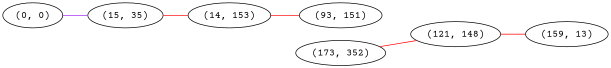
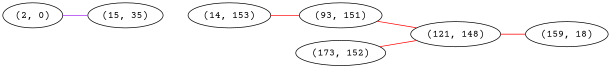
node "(0, 0)": label "(0, 0)" -> "(2, 0)"
edge "(15, 35)" -- "(14, 153)": removed
edge "(93, 151)" -- "(121, 148)": added
node "(159, 13)": label "(159, 13)" -> "(159, 18)"
node "(173, 352)": label "(173, 352)" -> "(173, 152)"
